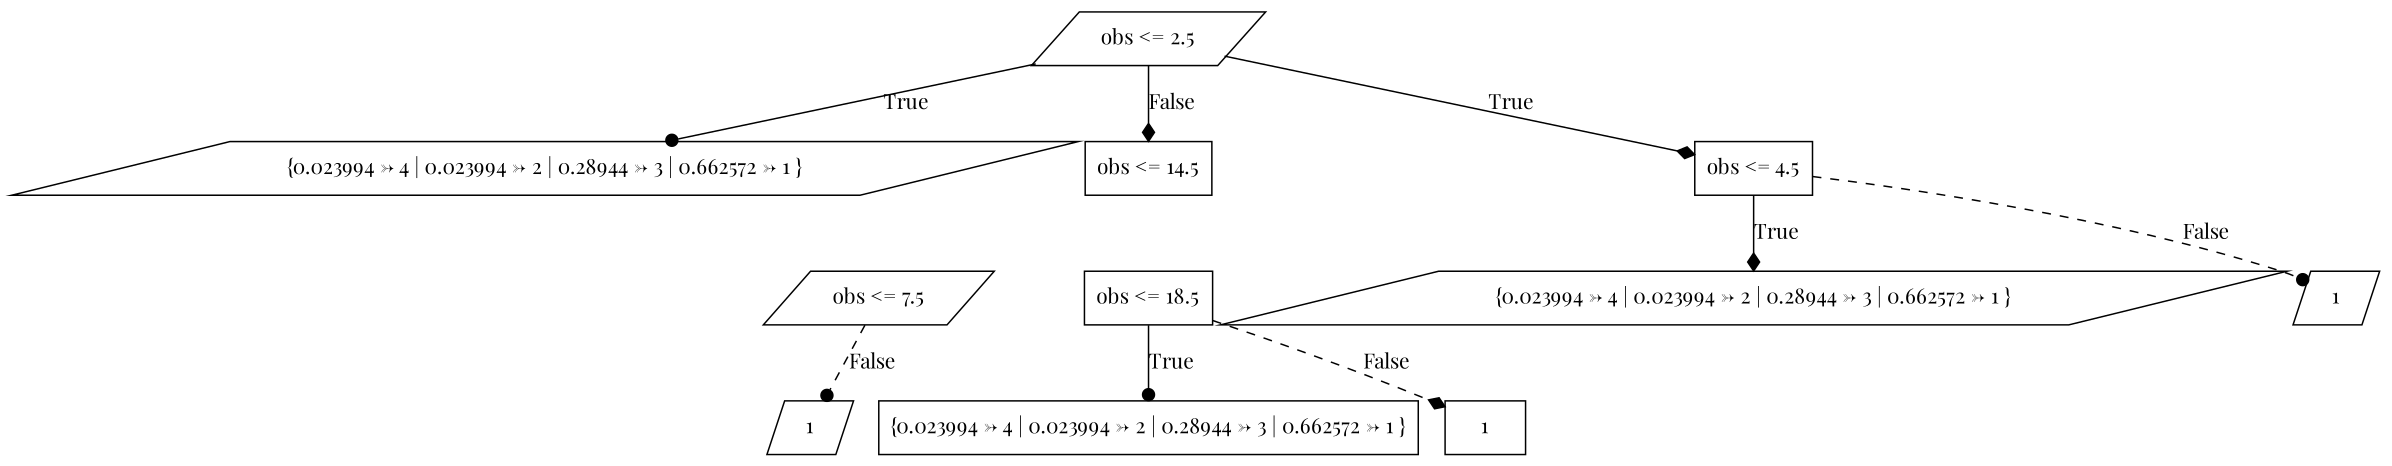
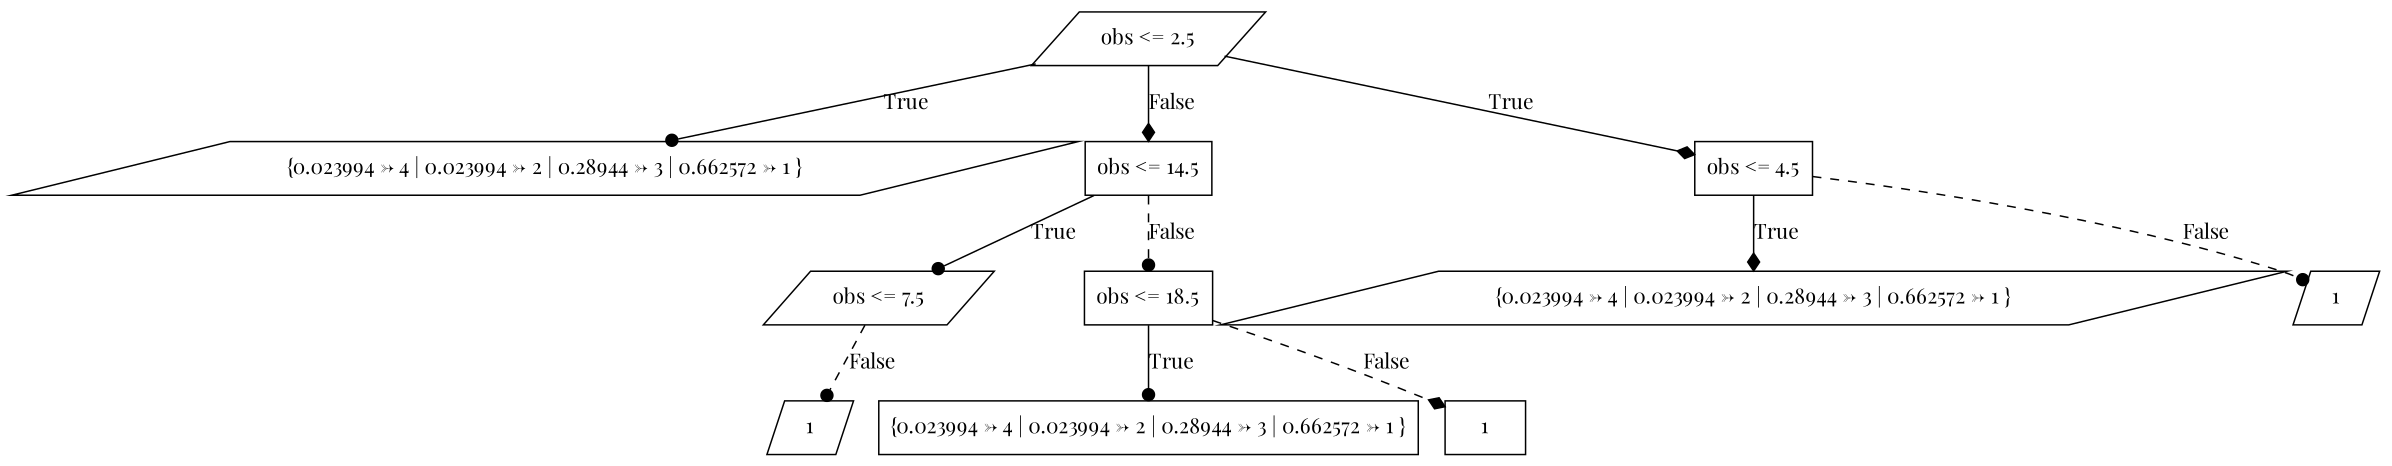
edge "obs <= 14.5" -> "obs <= 18.5": added, label "False"
edge "obs <= 14.5" -> "obs <= 7.5": added, label "True"
